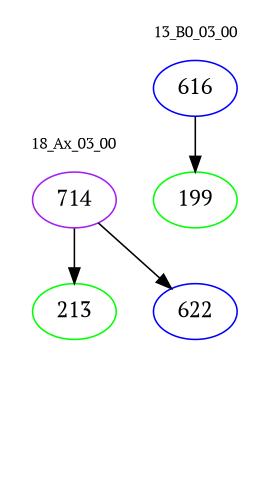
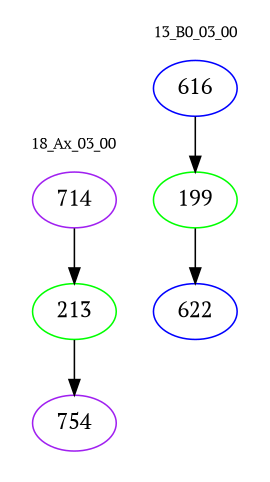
edge "714" -> "622": now "199" -> "622"
node "754": added
